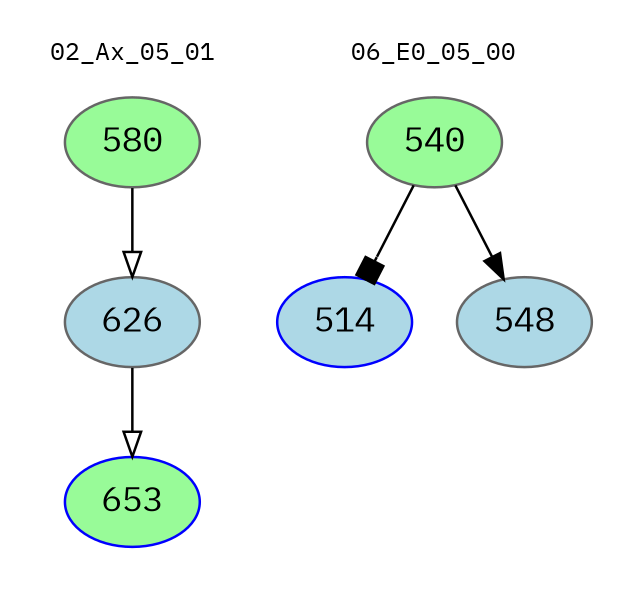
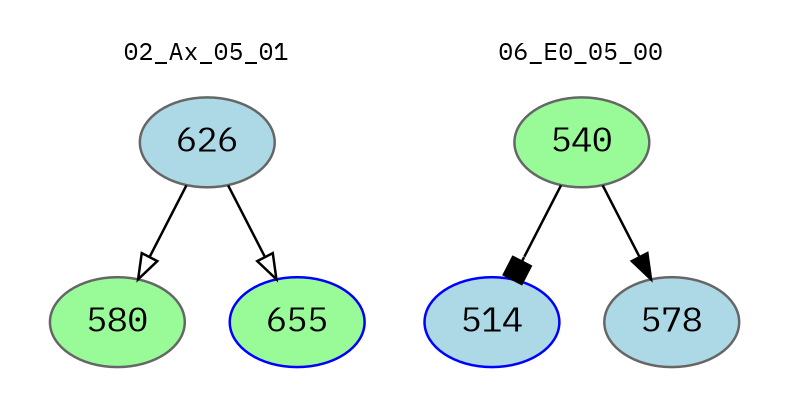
edge "580" -> "626": reversed
node "548": label "548" -> "578"
node "653": label "653" -> "655"
